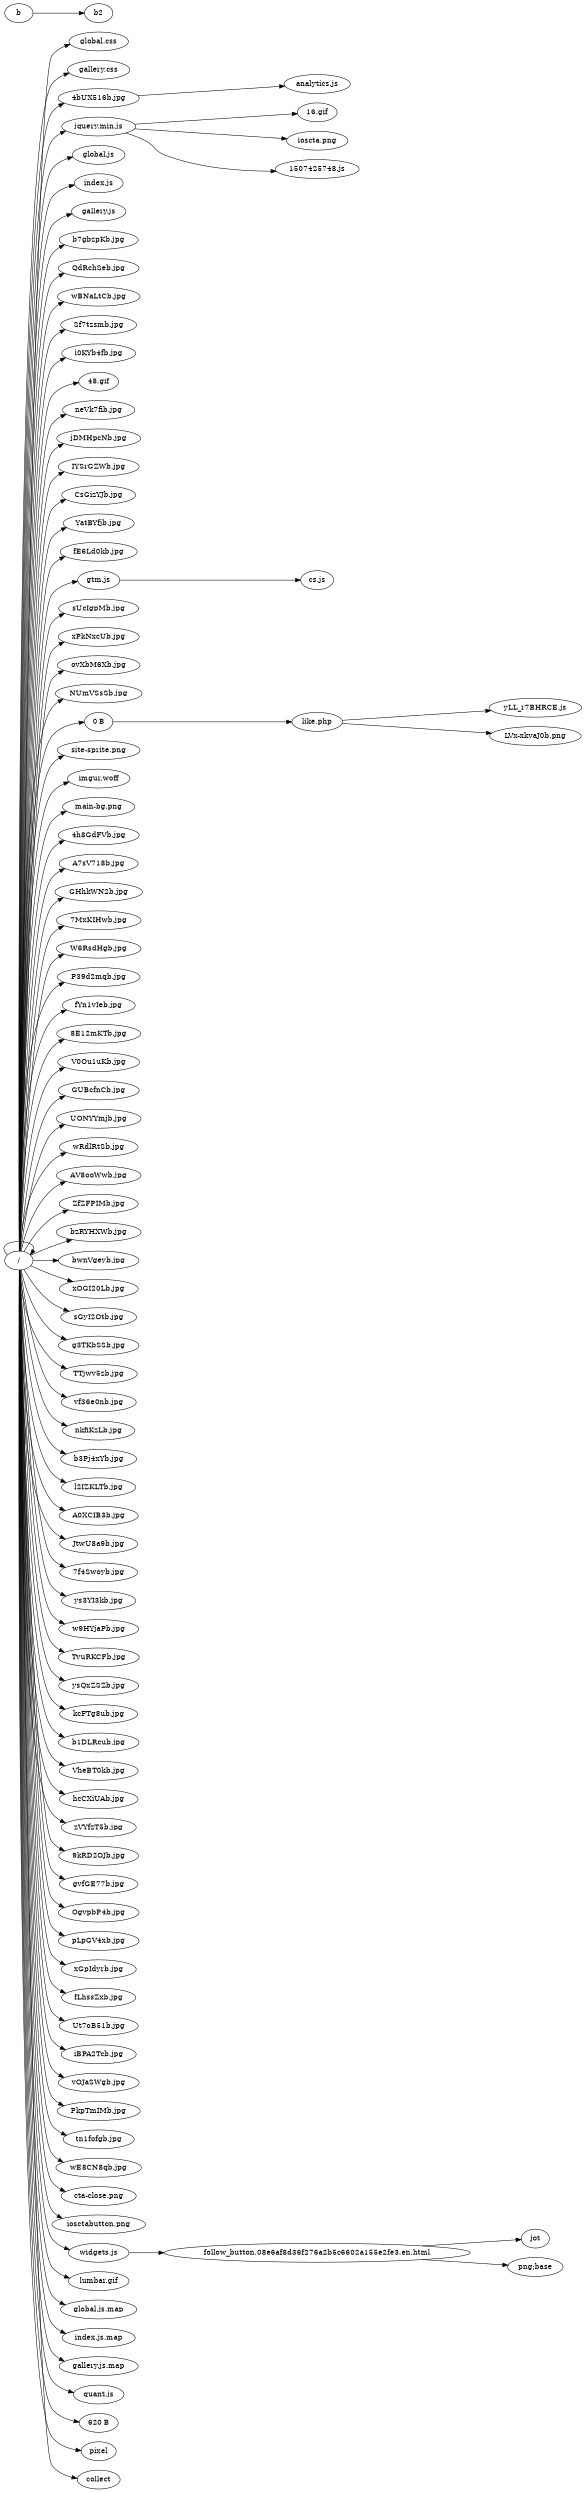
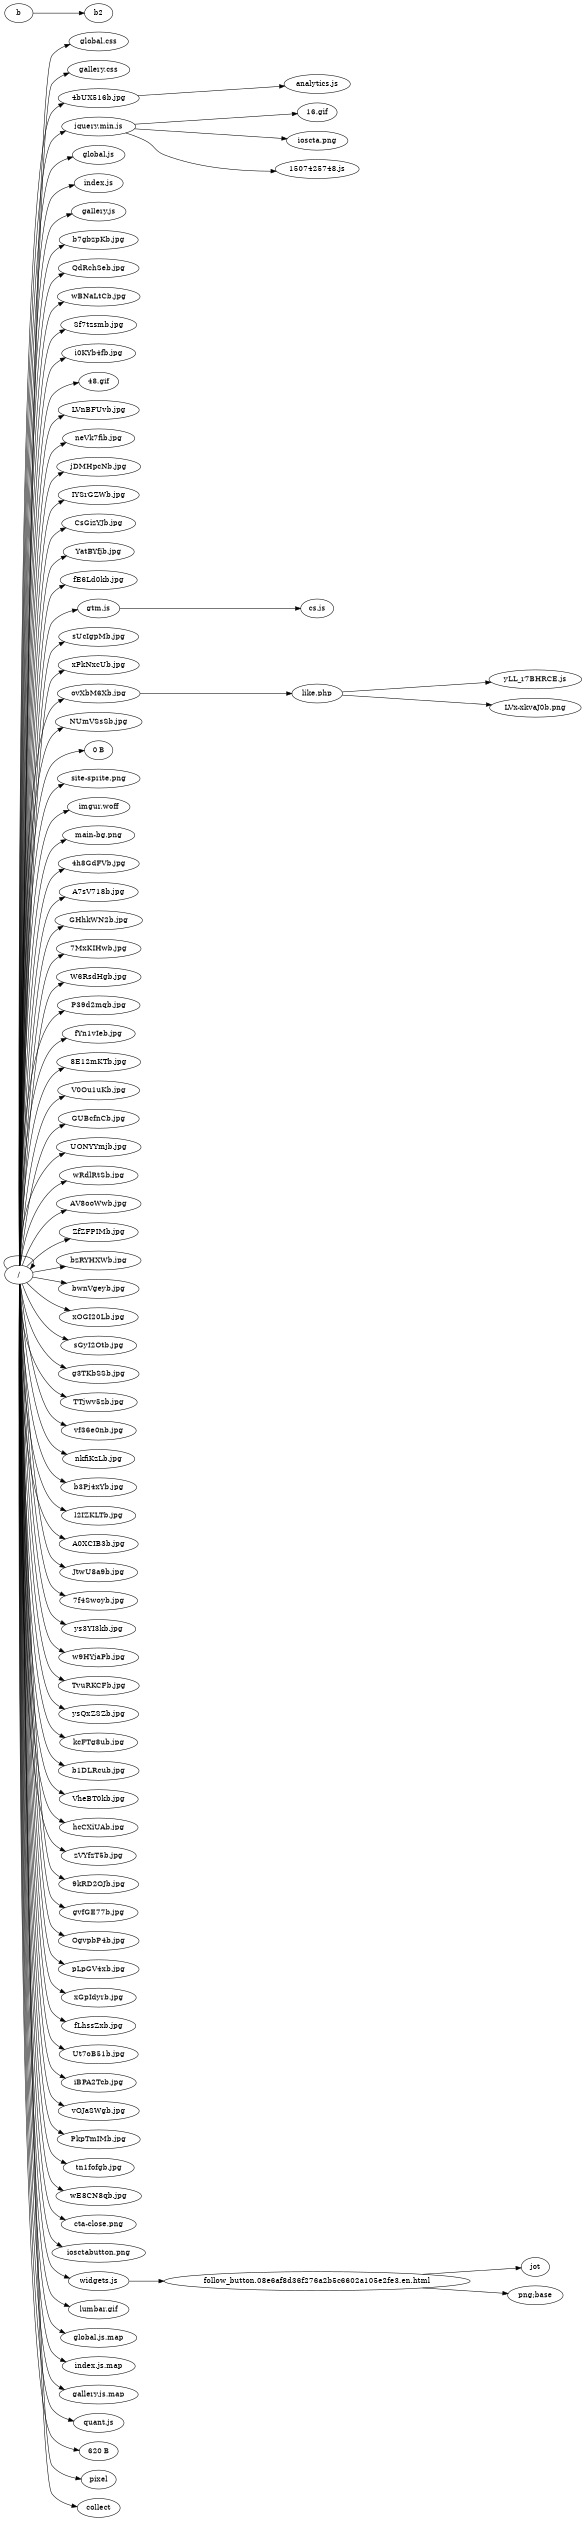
node "LVnBFUvb.jpg": added
edge "0 B" -> "like.php": now "ovXbM6Xb.jpg" -> "like.php"
node "follow_button.08e6af8d36f276a2b5c6602a155e2fe3.en.html": label "follow_button.08e6af8d36f276a2b5c6602a155e2fe3.en.html" -> "follow_button.08e6af8d36f276a2b5c6602a105e2fe3.en.html"
